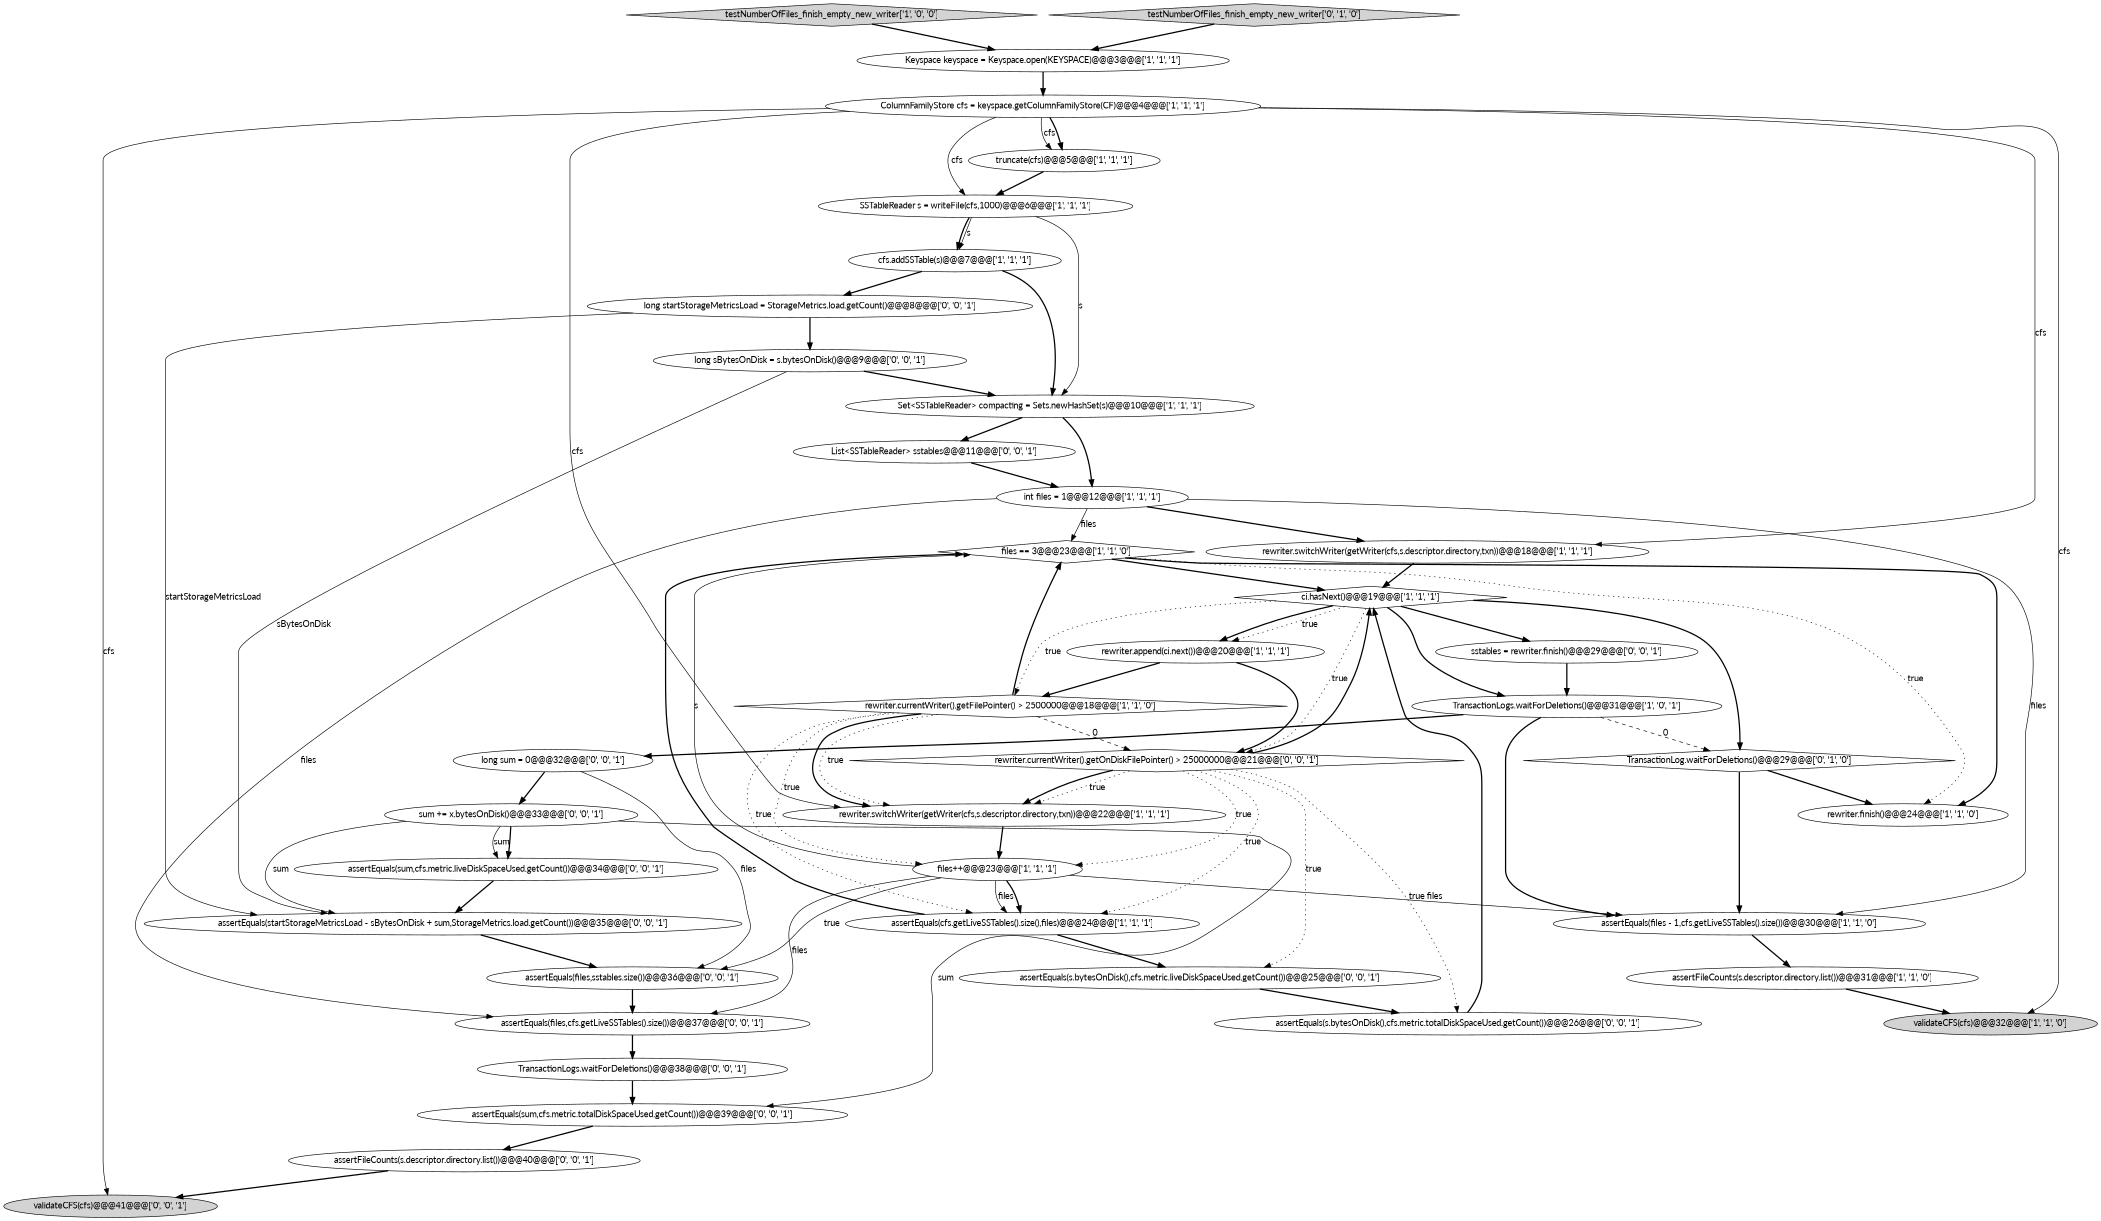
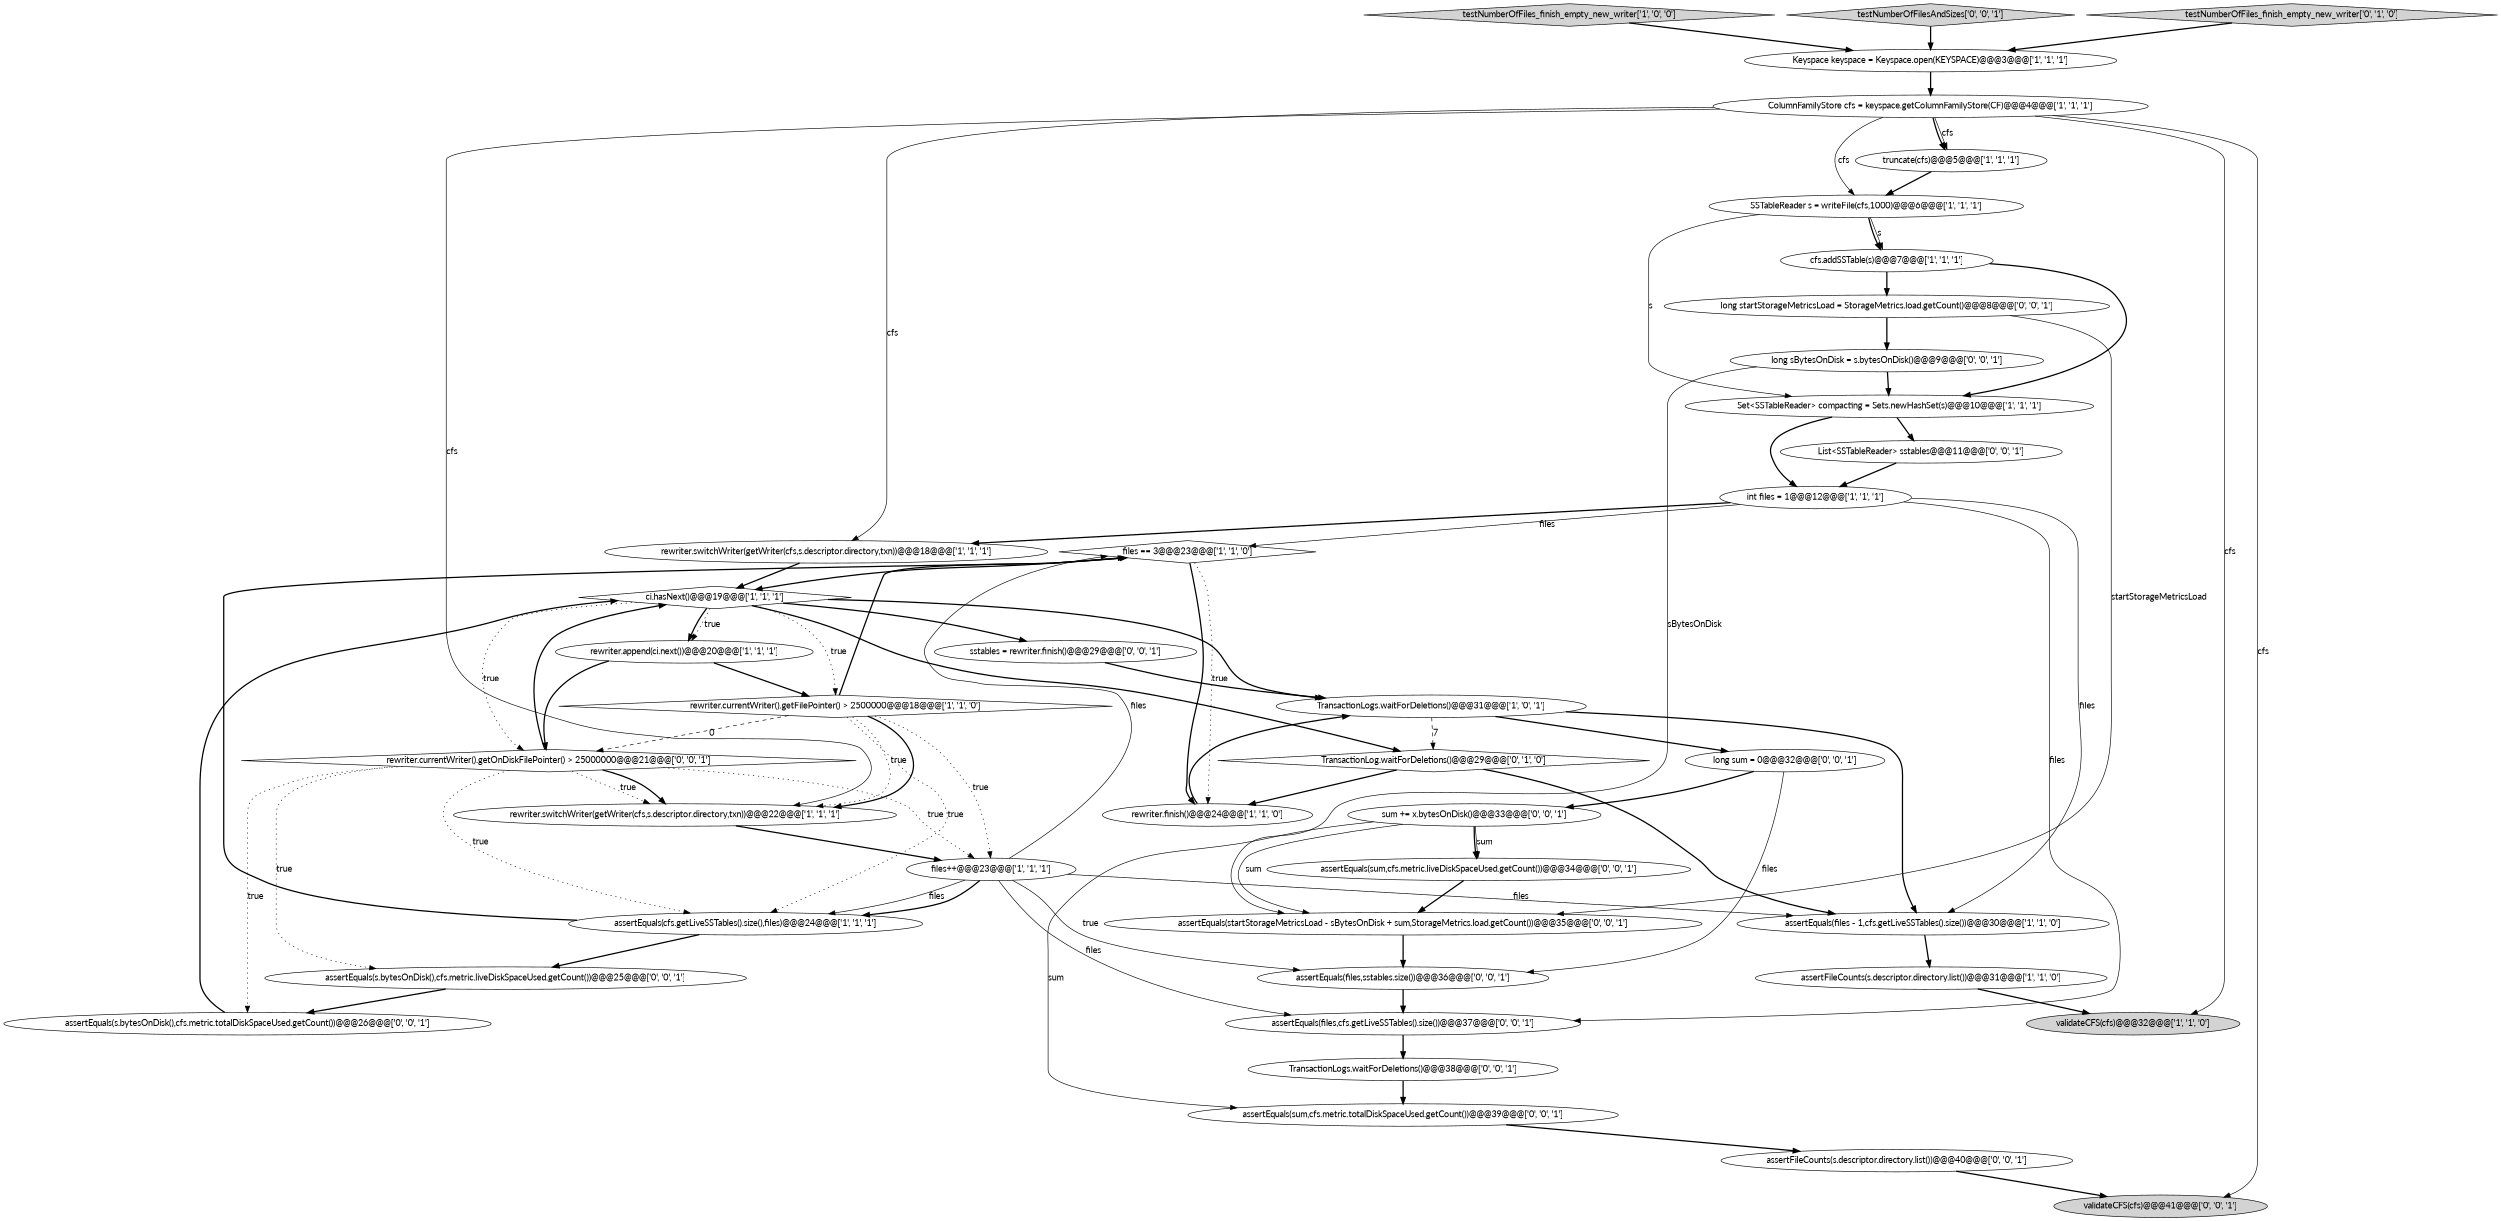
node "testNumberOfFilesAndSizes['0', '0', '1']": added
edge "files++@@@23@@@['1', '1', '1']" -> "files == 3@@@23@@@['1', '1', '0']": label "s" -> "files"
edge "TransactionLogs.waitForDeletions()@@@31@@@['1', '0', '1']" -> "TransactionLog.waitForDeletions()@@@29@@@['0', '1', '0']": label "0" -> "7"
edge "rewriter.finish()@@@24@@@['1', '1', '0']" -> "TransactionLogs.waitForDeletions()@@@31@@@['1', '0', '1']": added
